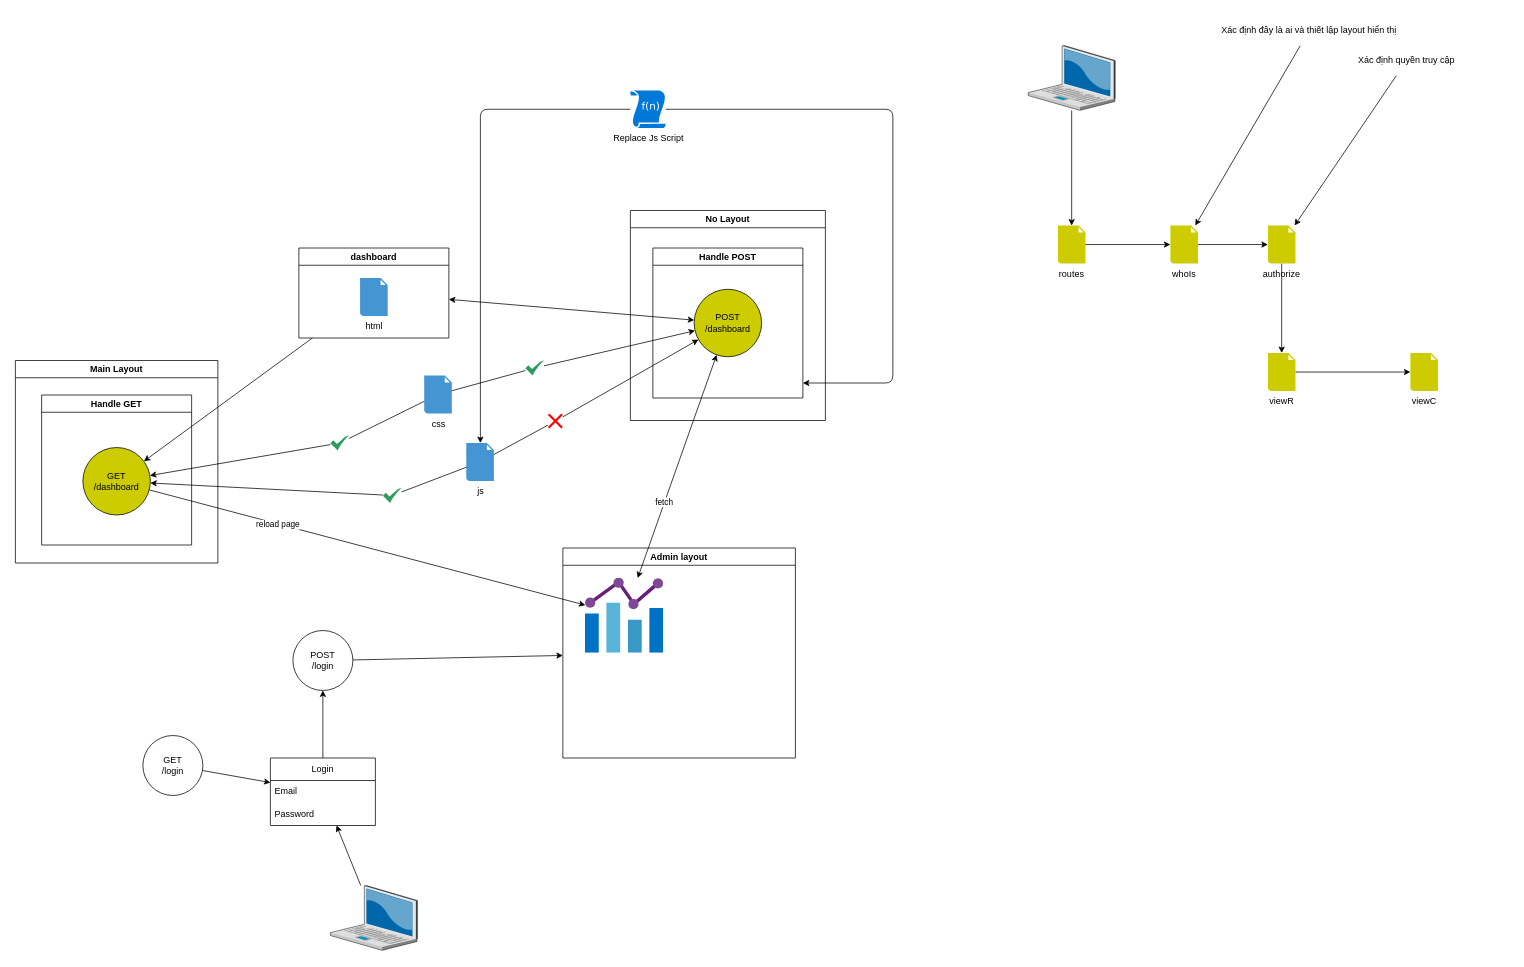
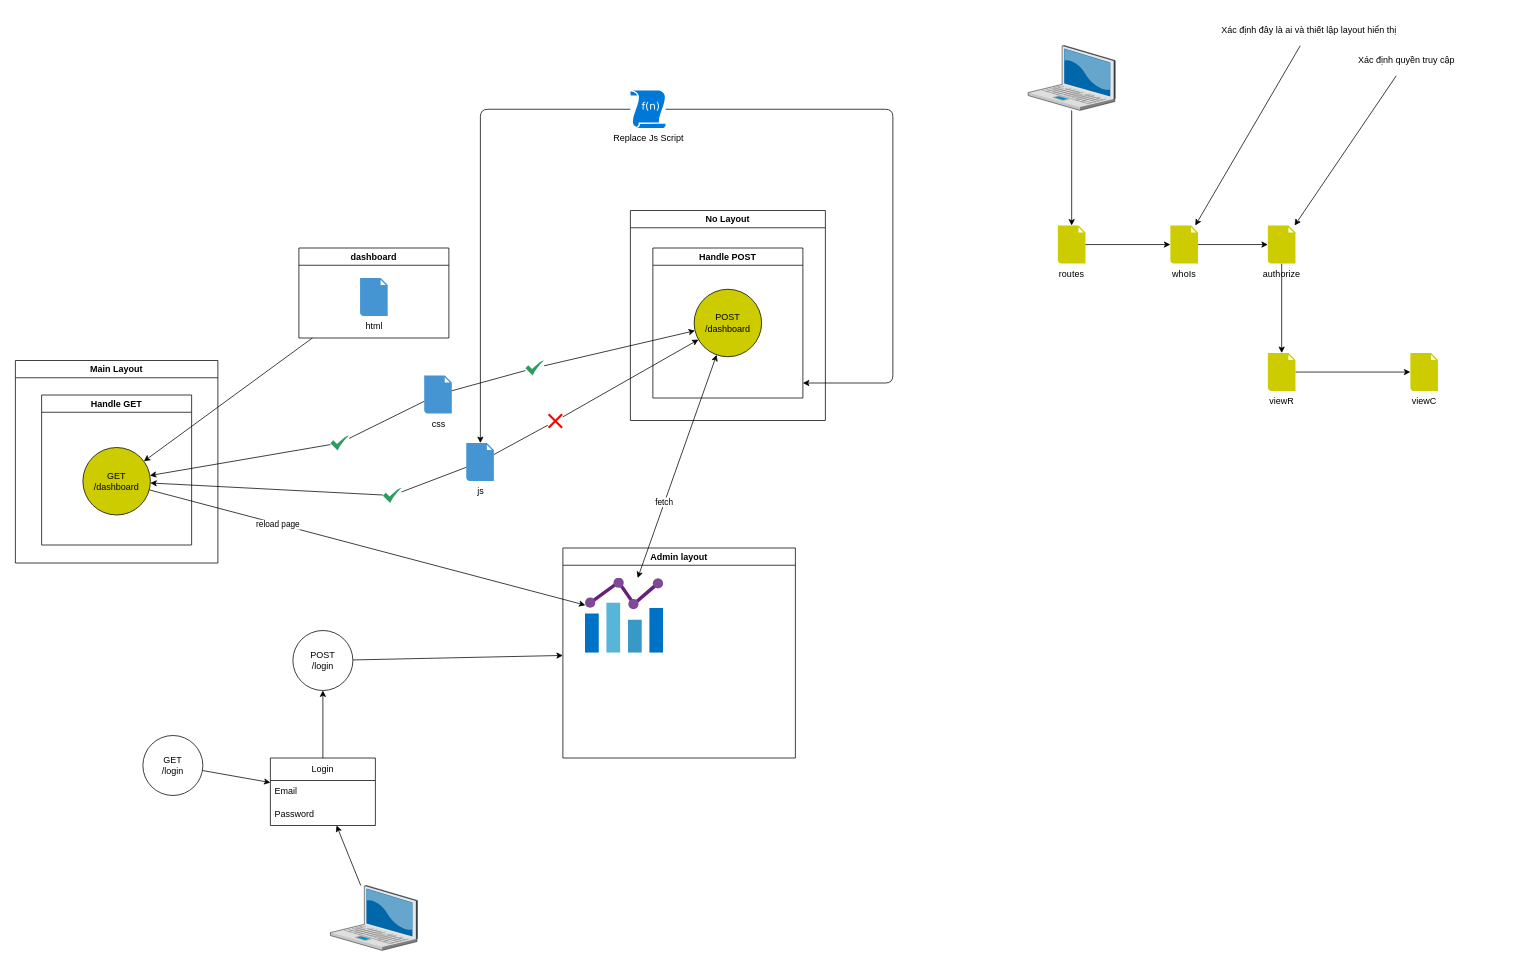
edge "dashboard" -- "POST /dashboard": removed
